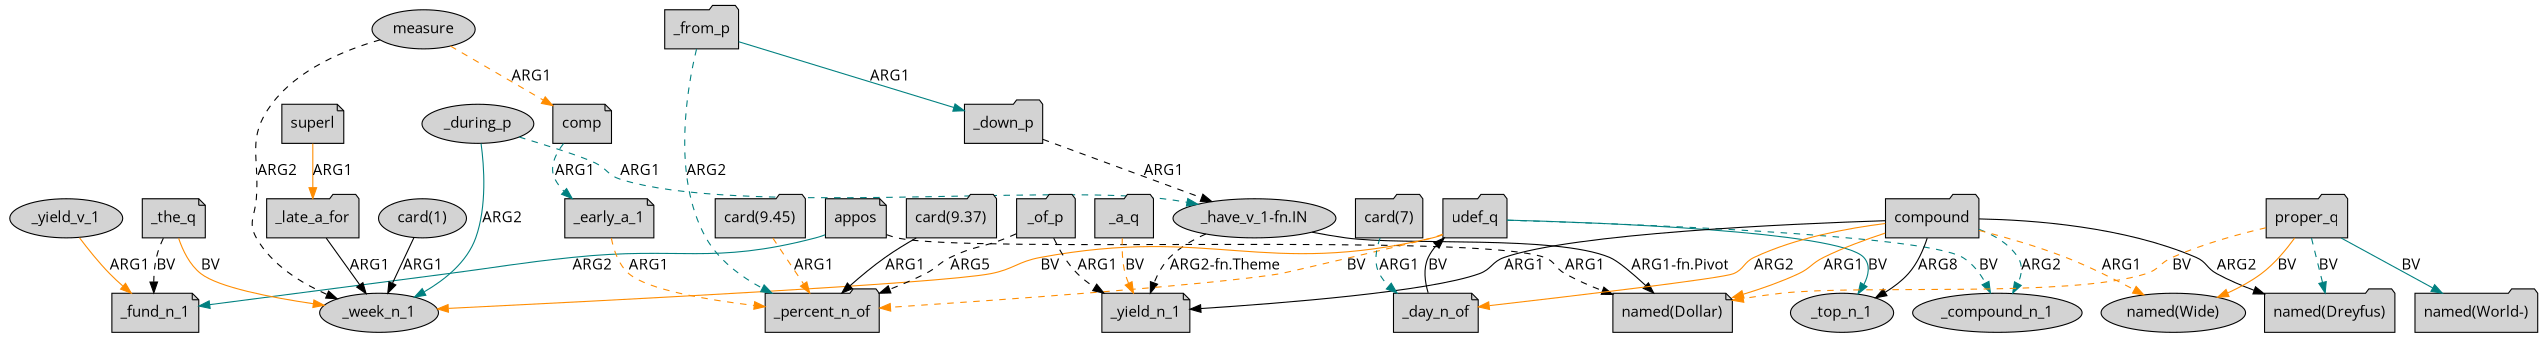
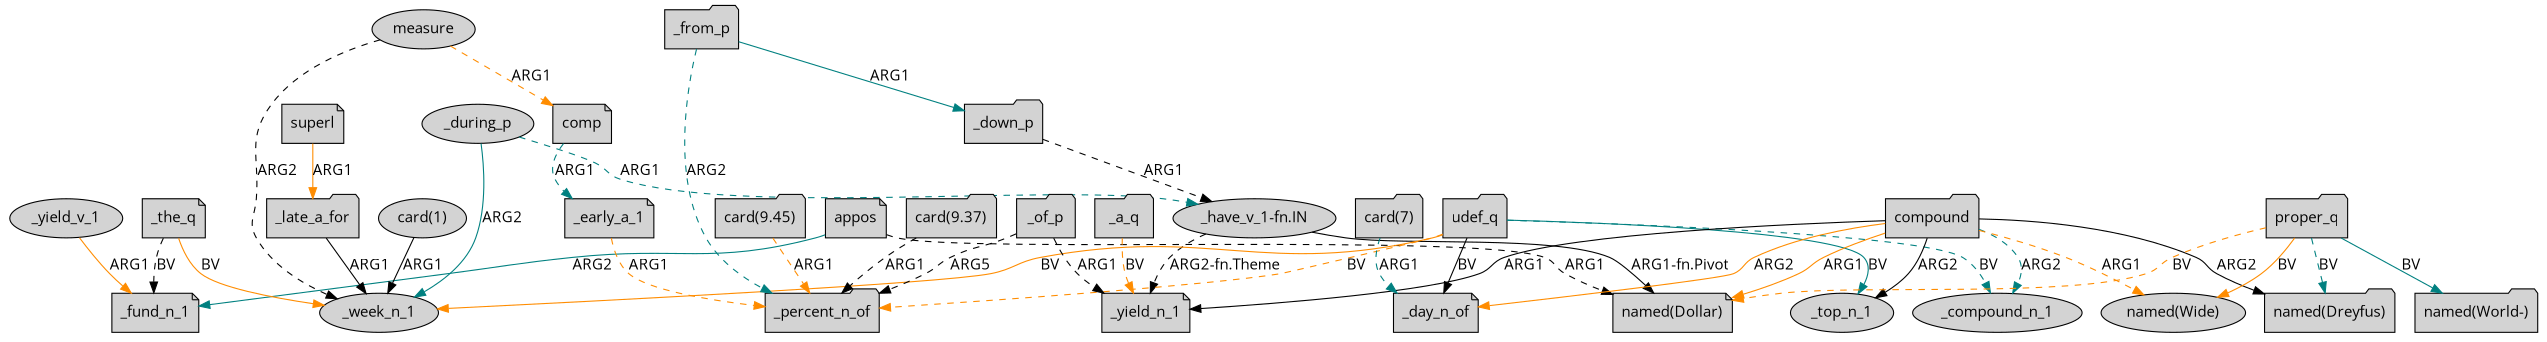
edge "card(9.37)" -> "_percent_n_of": style solid -> dashed
edge "compound" -> "_top_n_1": label "ARG8" -> "ARG2"
edge "_day_n_of" -> "udef_q": reversed
